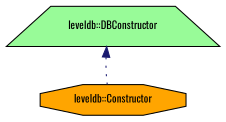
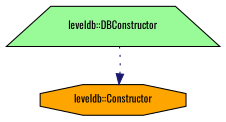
edge "leveldb::Constructor" -> "leveldb::DBConstructor": reversed
